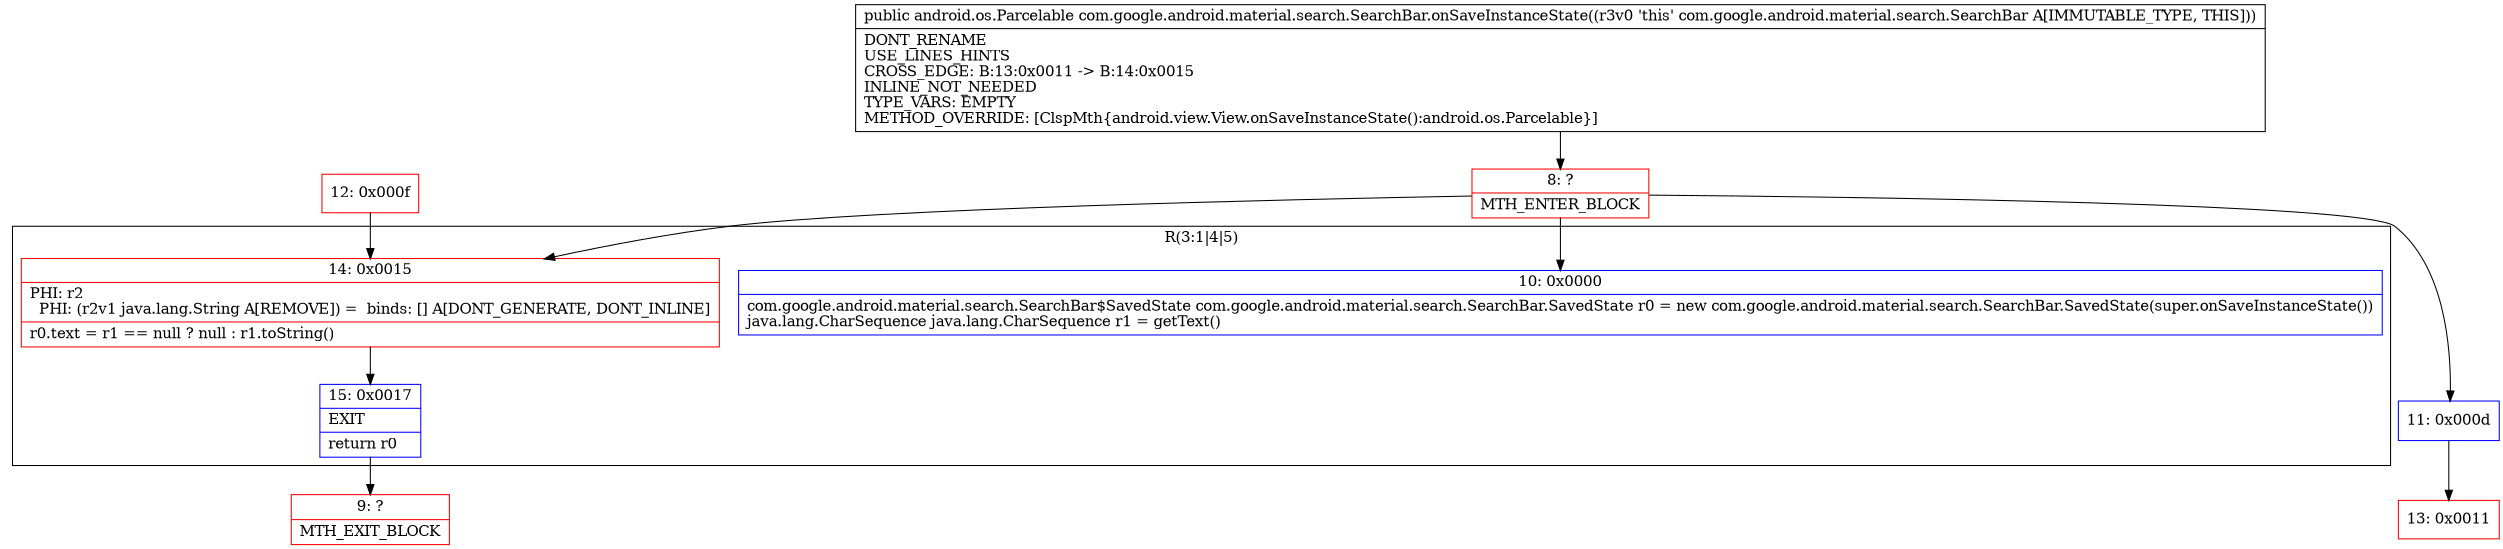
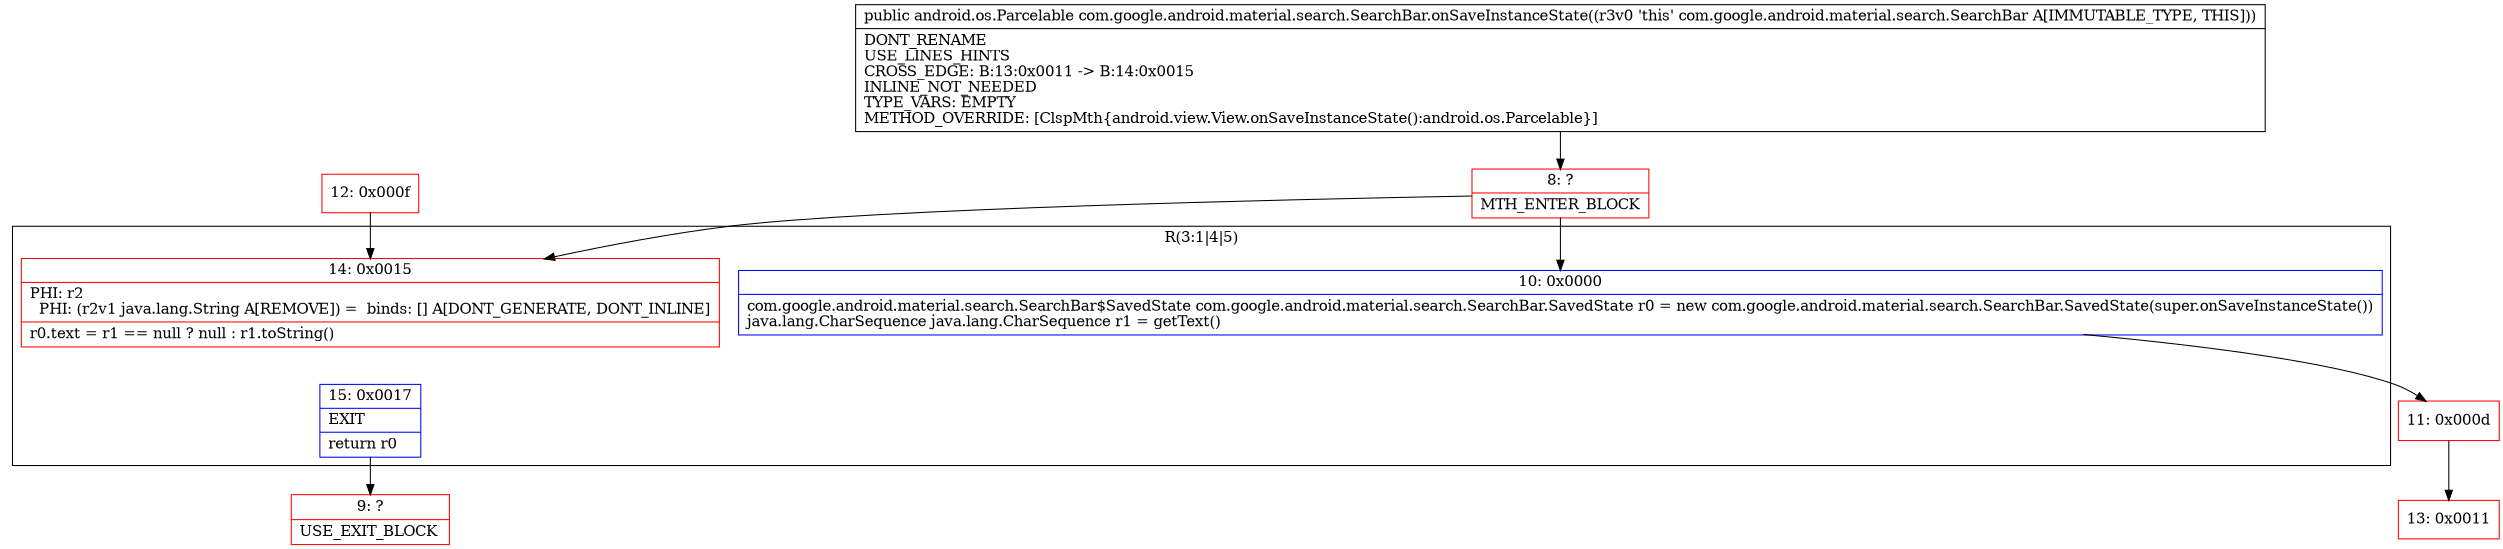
edge "8: ?" -> "11: 0x000d": now "10: 0x0000" -> "11: 0x000d"
edge "14: 0x0015" -> "15: 0x0017": removed
node "11: 0x000d": color blue -> red
node "9: ?": text "MTH_EXIT_BLOCK" -> "USE_EXIT_BLOCK"
